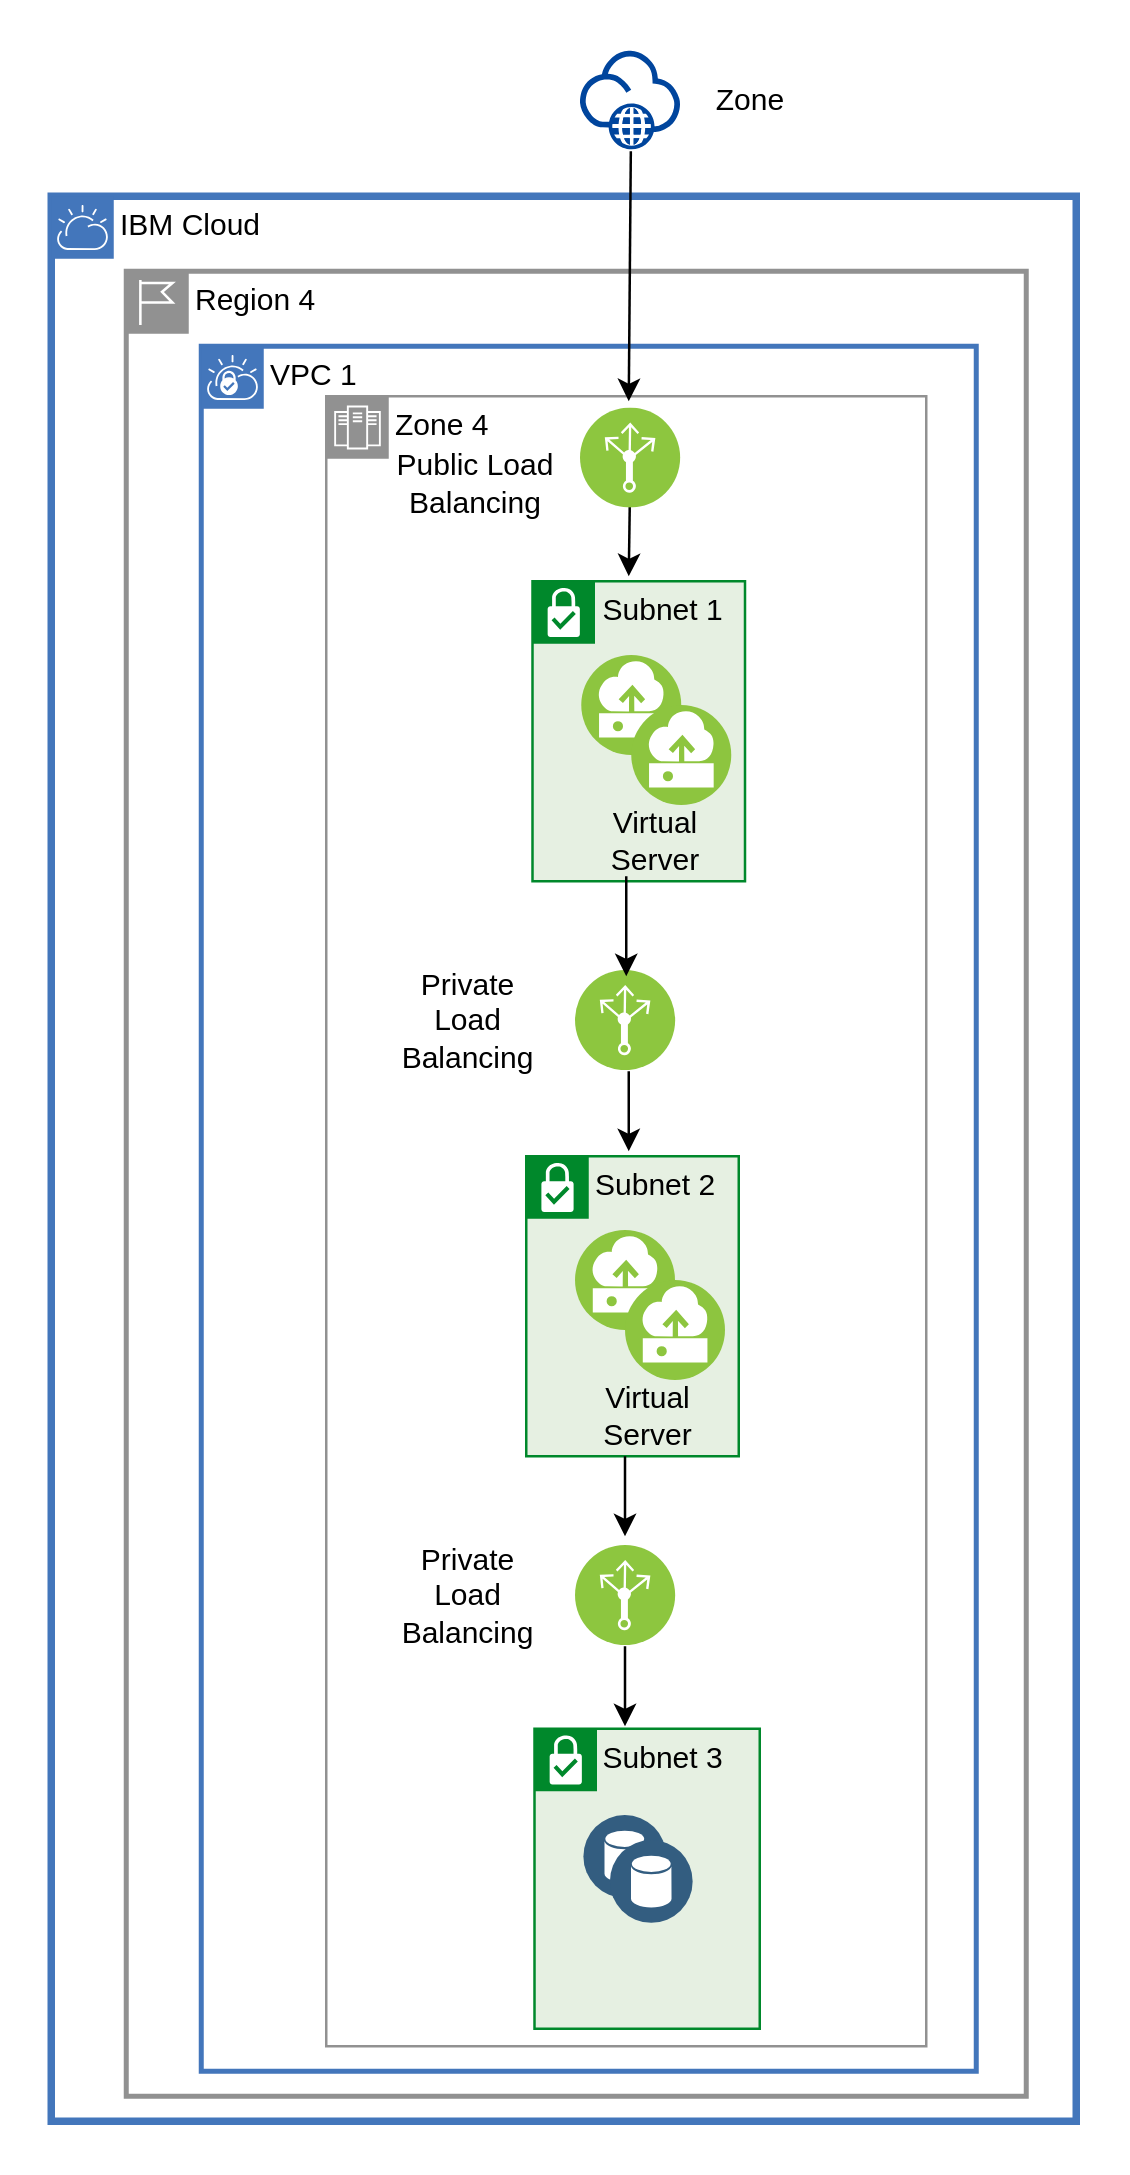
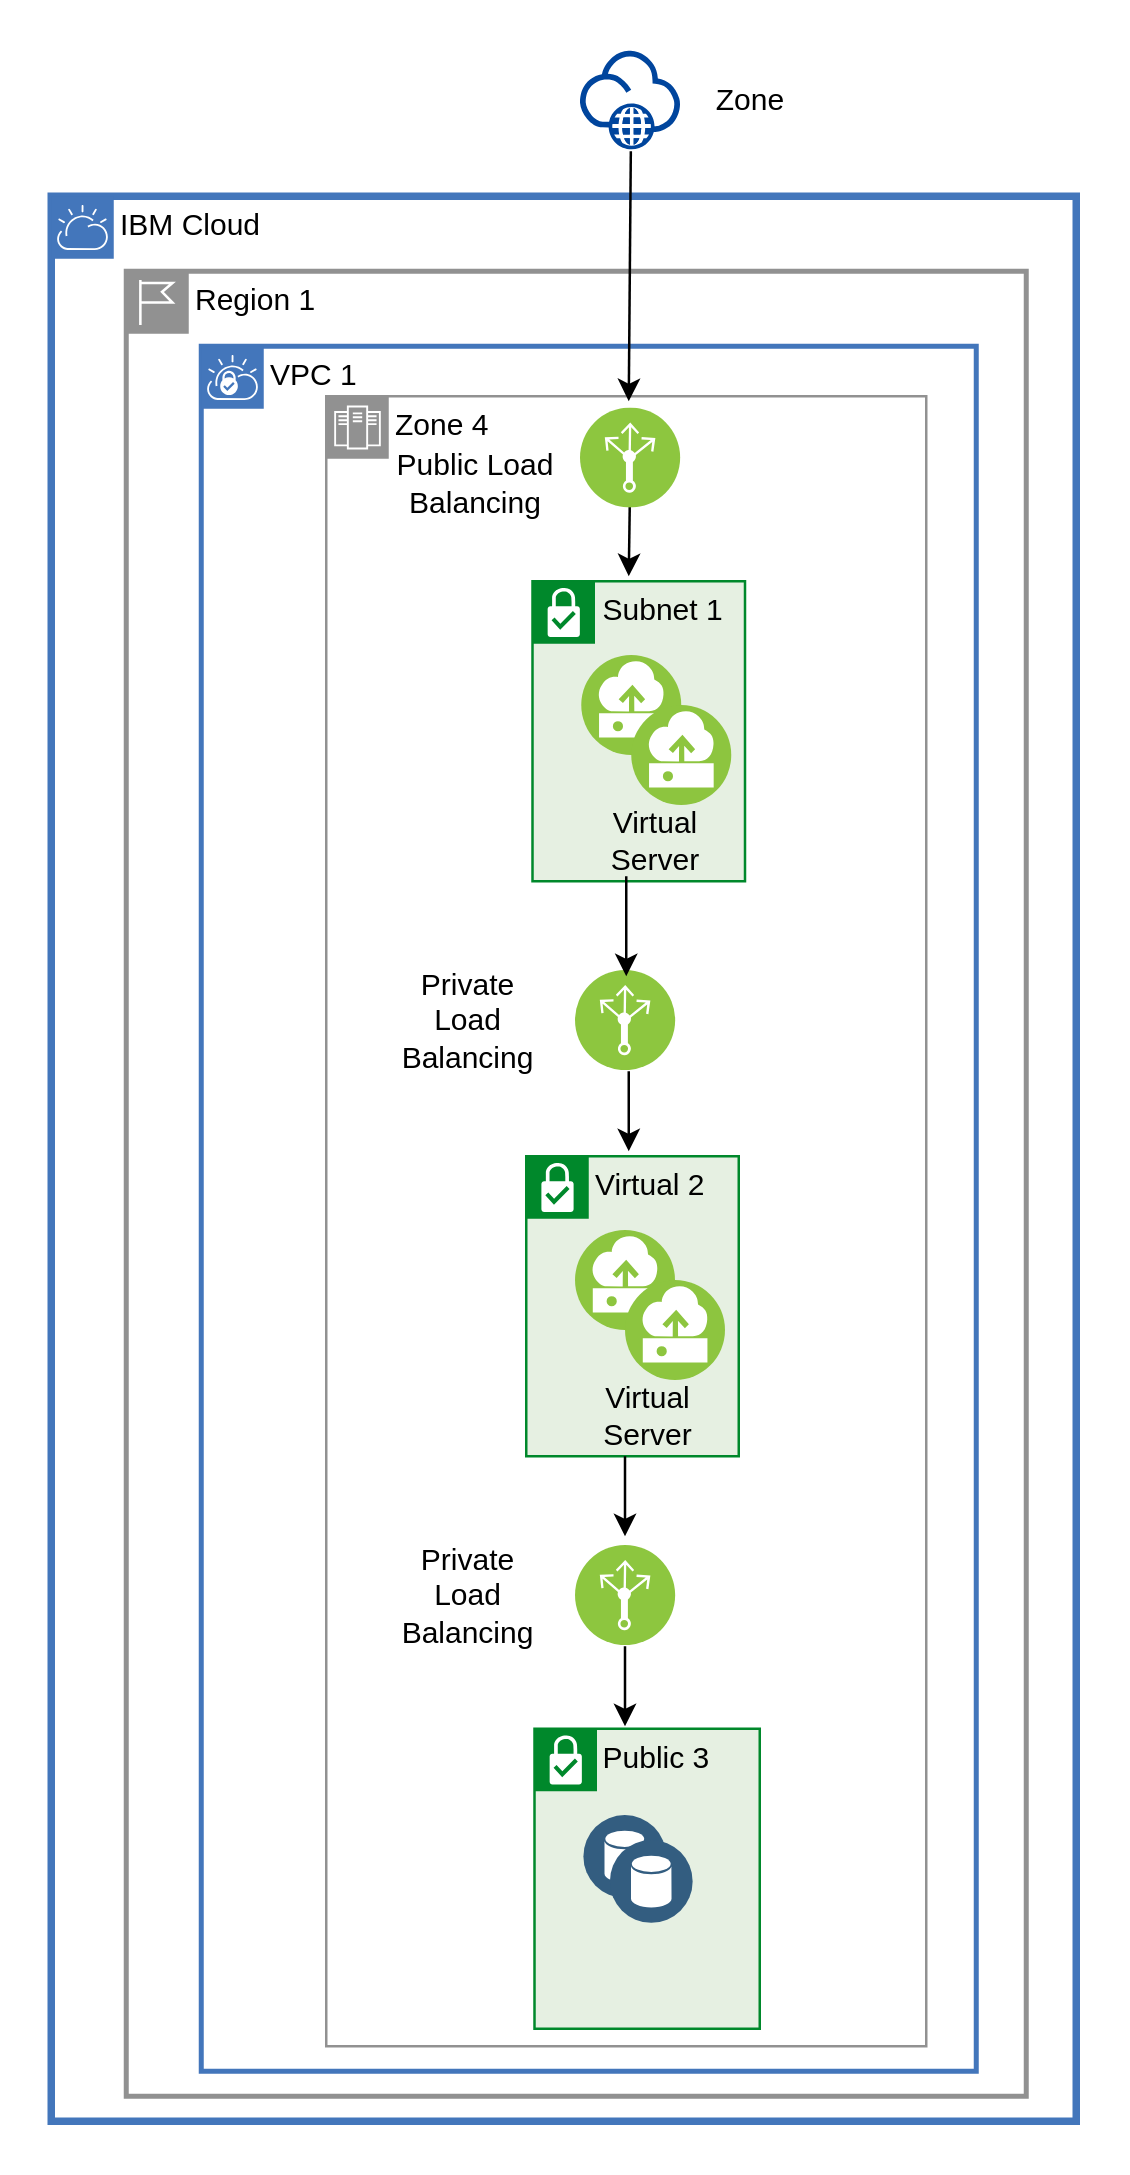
node "Region 4": label "Region 4" -> "Region 1"
node "Subnet 2": label "Subnet 2" -> "Virtual 2"
node "Subnet 3": label "Subnet 3" -> "Public 3"
